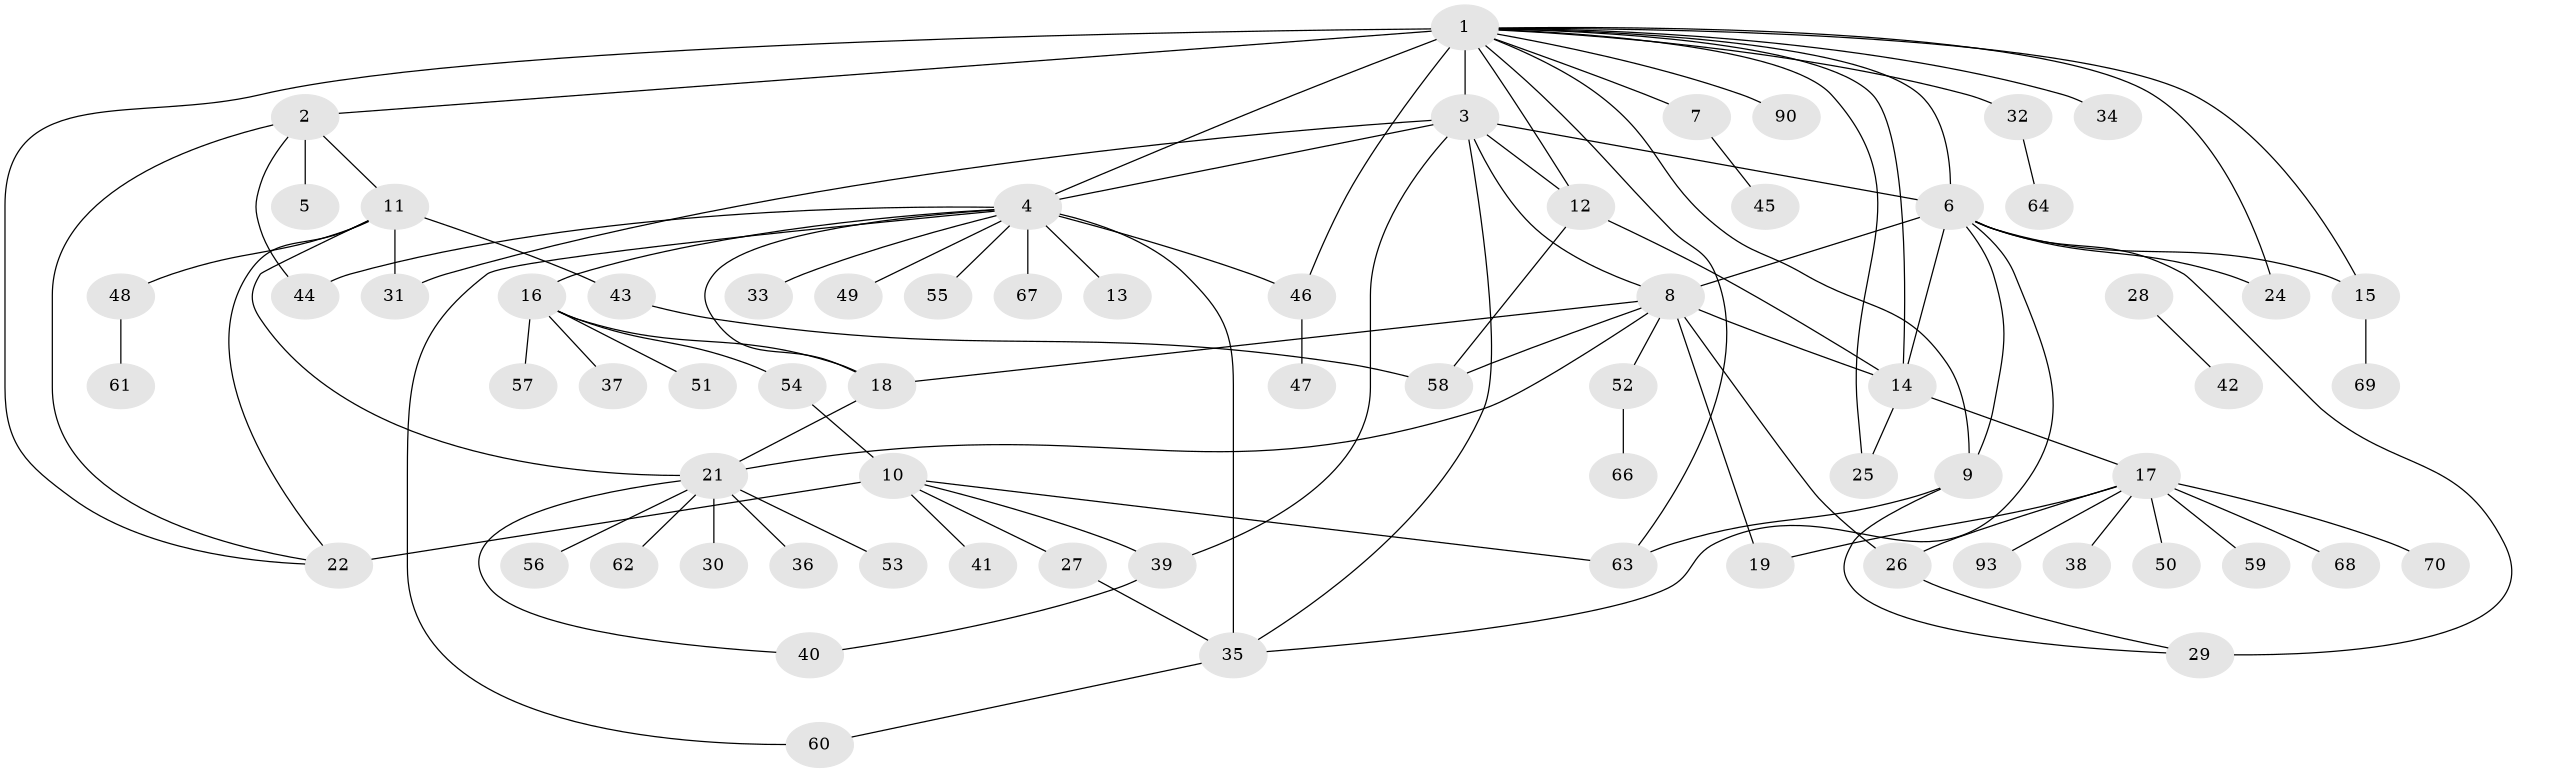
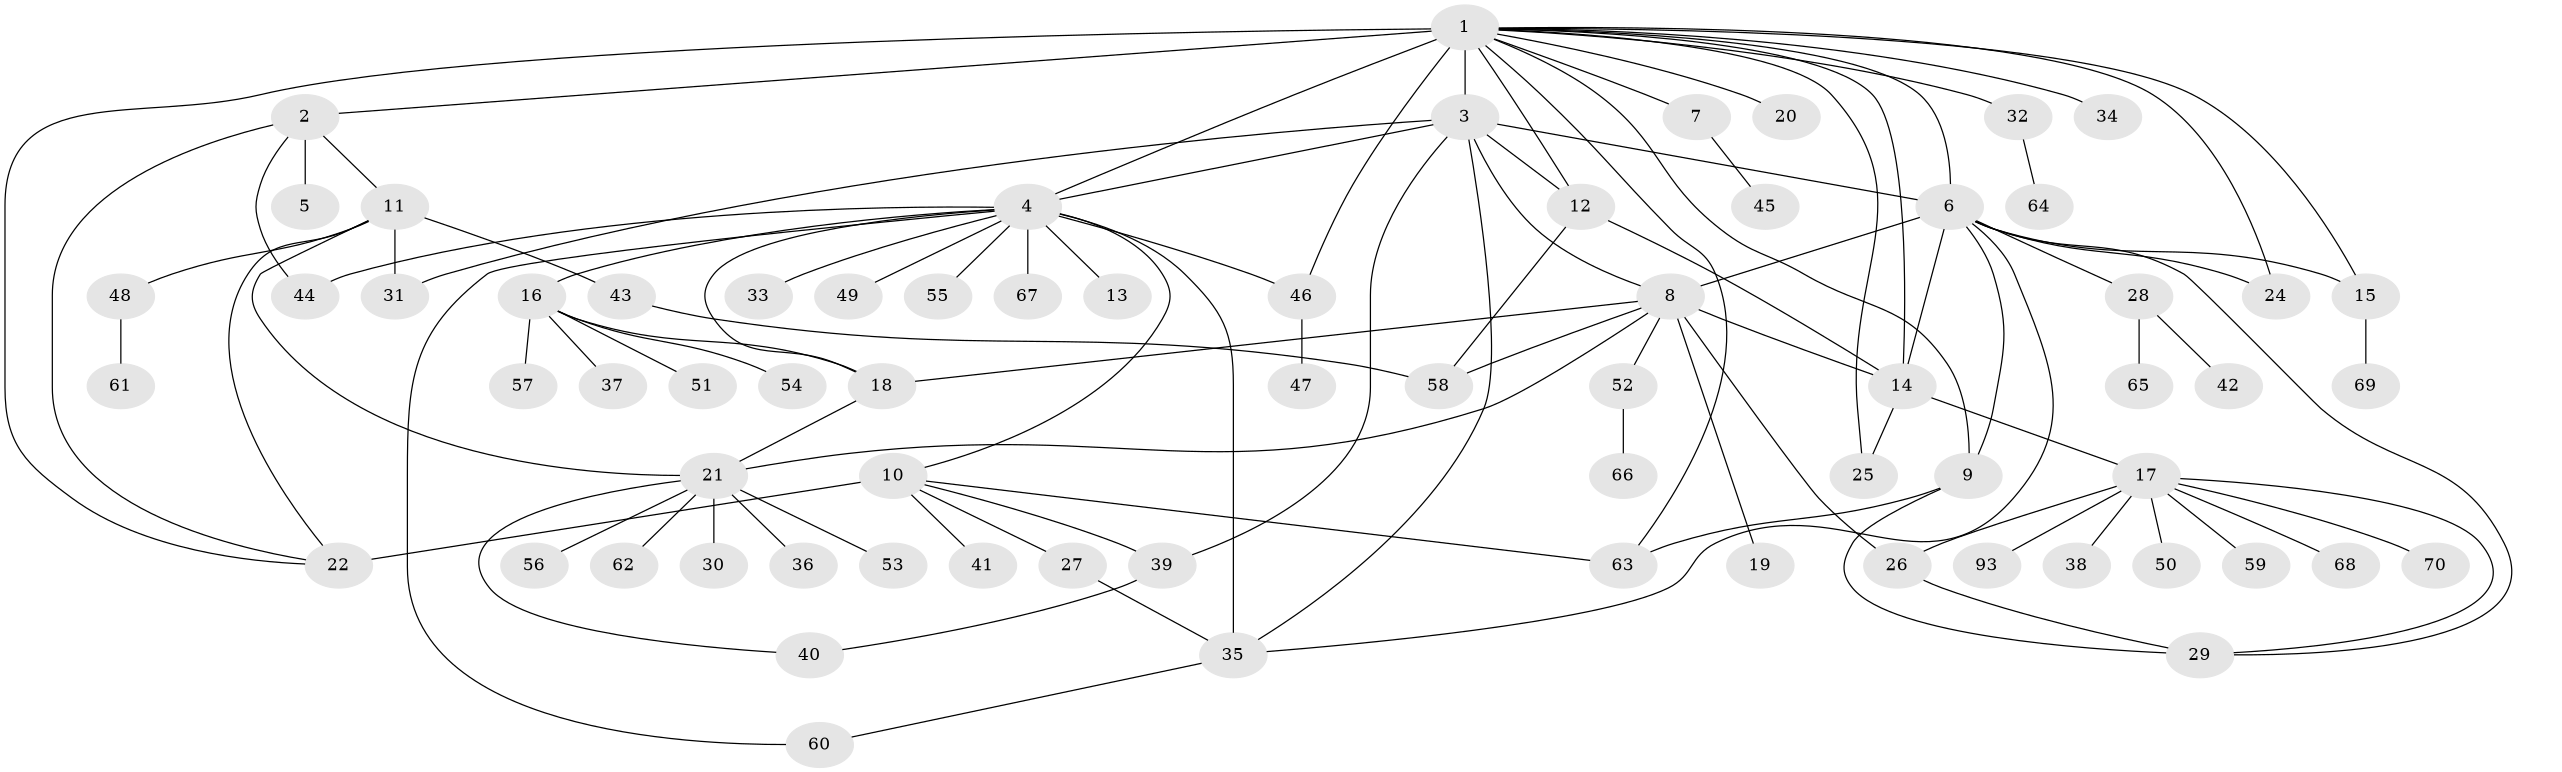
node "90": label "90" -> "20"
edge "6" -- "28": added
node "65": added
edge "54" -- "10": now "4" -- "10"
edge "17" -- "19": now "17" -- "29"
